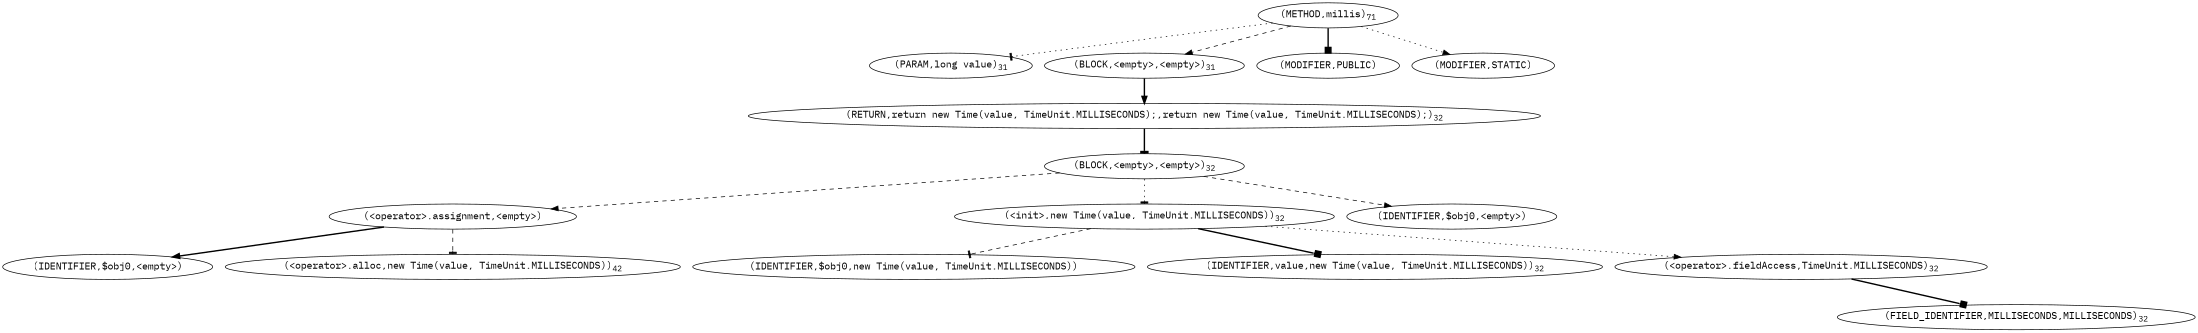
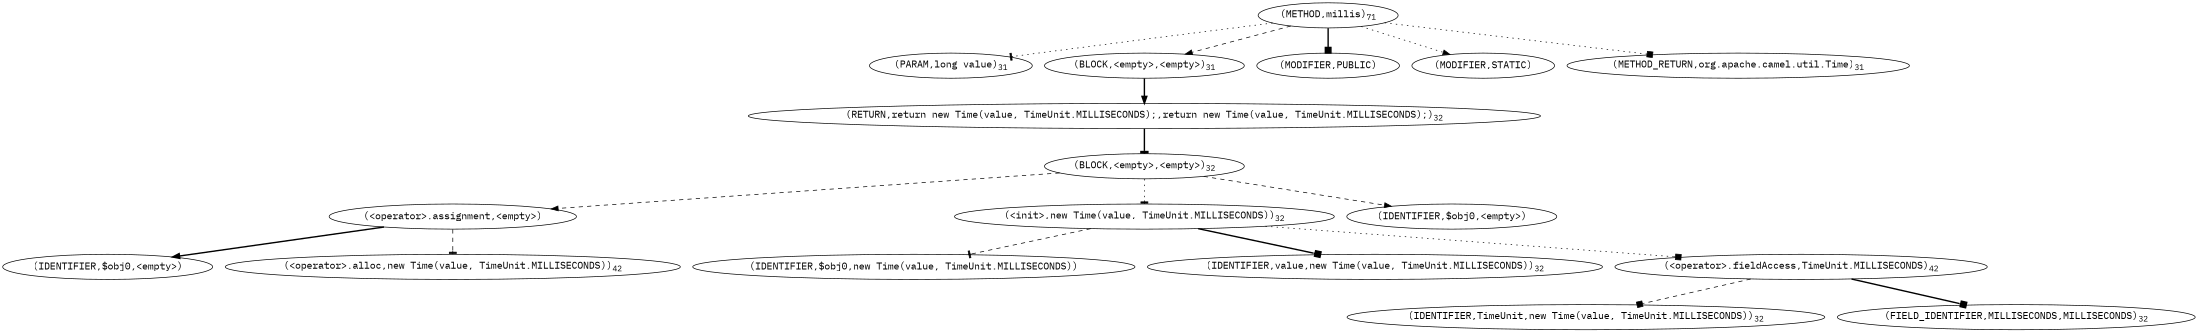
node "(METHOD_RETURN,org.apache.camel.util.Time)": added
edge "(<init>,new Time(value, TimeUnit.MILLISECONDS))" -> "(<operator>.fieldAccess,TimeUnit.MILLISECONDS)": arrowhead normal -> box
node "(<operator>.fieldAccess,TimeUnit.MILLISECONDS)": text "32" -> "42"
node "(IDENTIFIER,TimeUnit,new Time(value, TimeUnit.MILLISECONDS))": added
